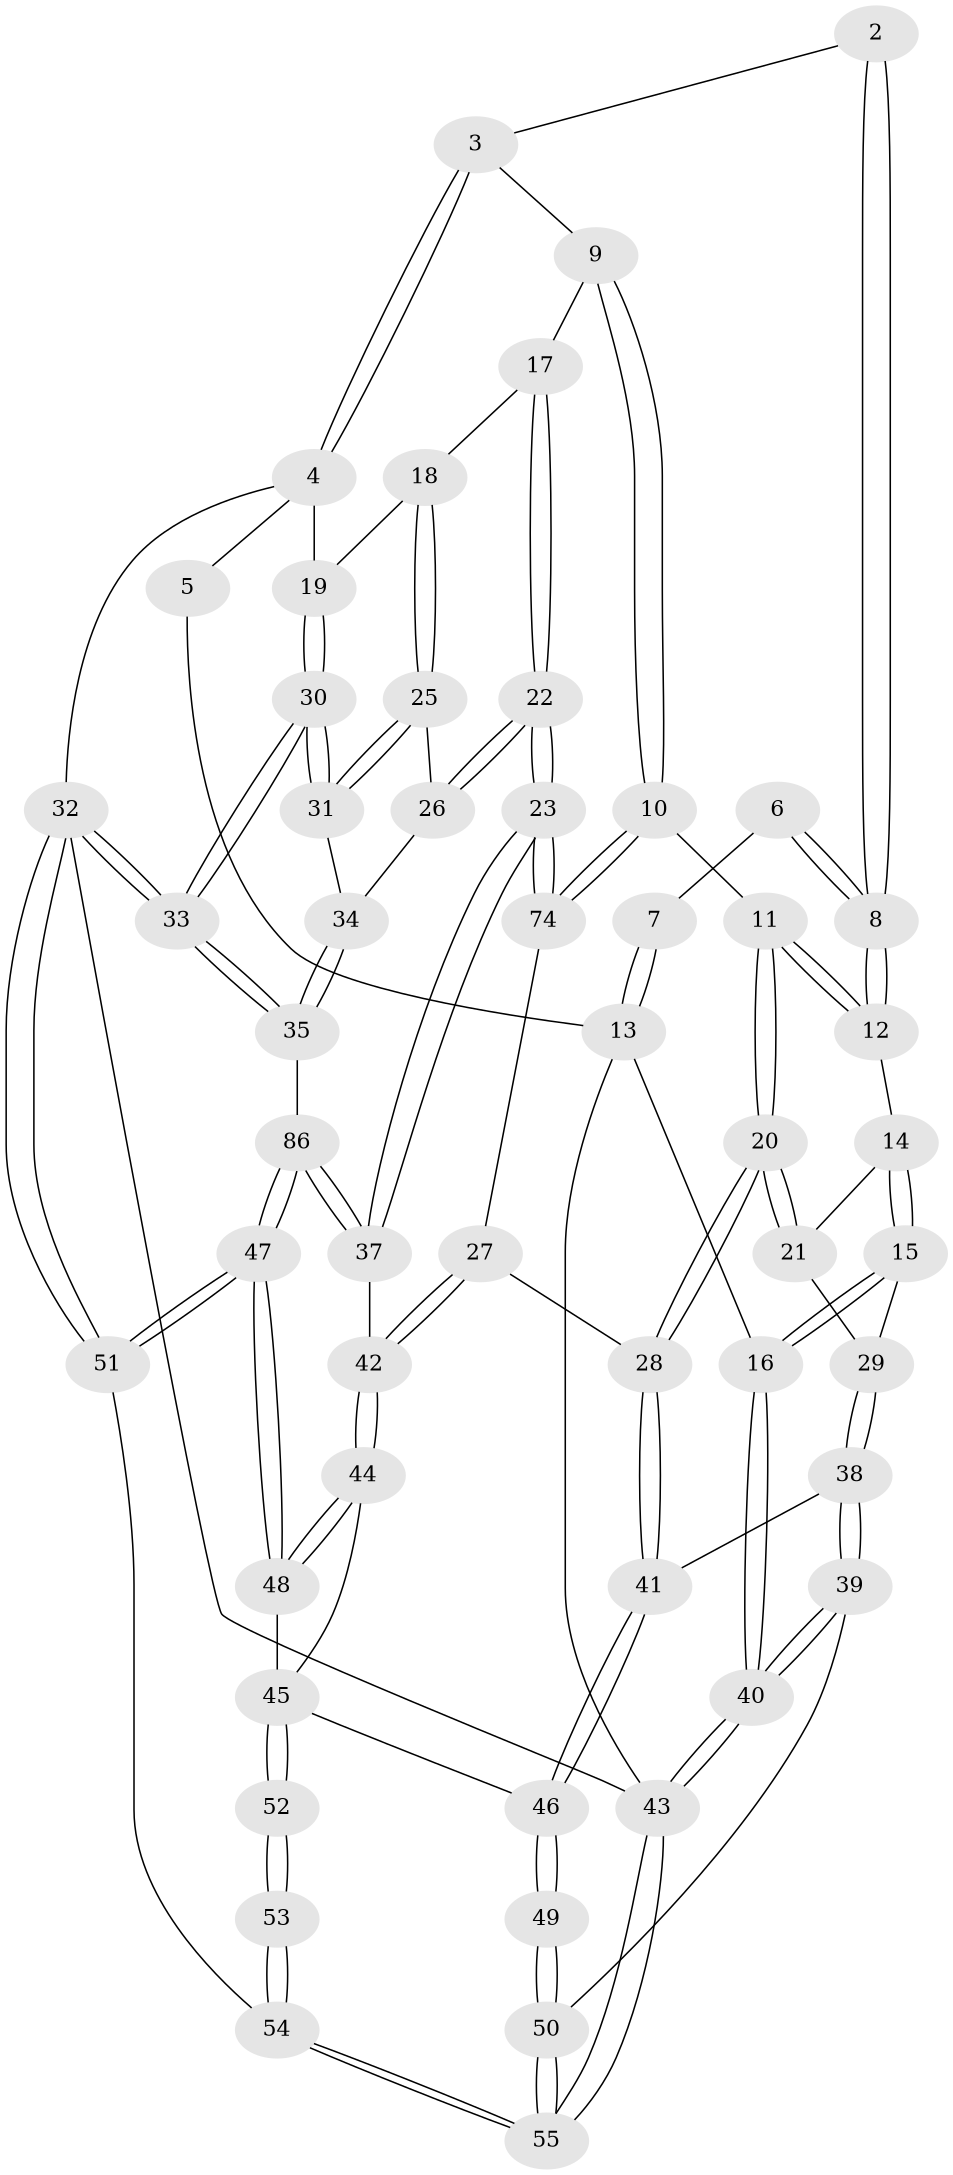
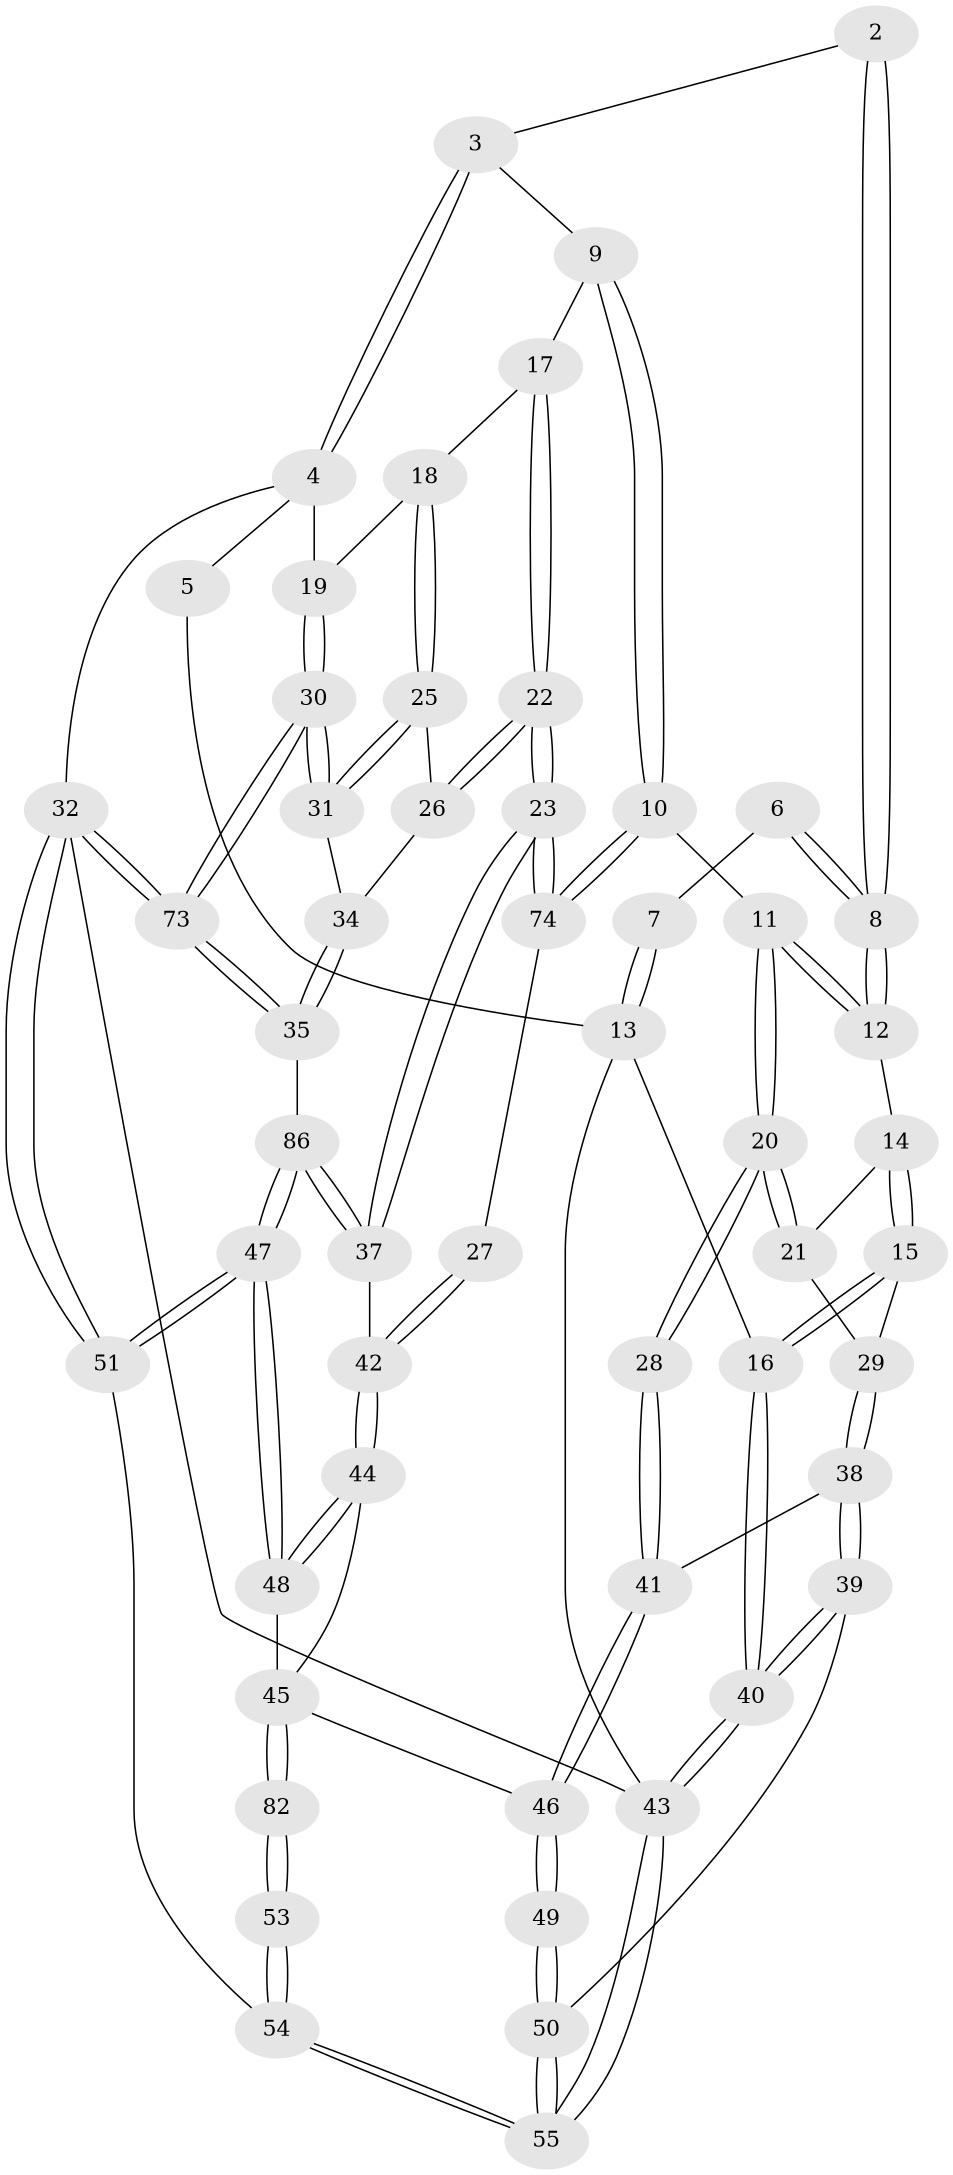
node "33": label "33" -> "73"
edge "27" -- "28": removed
node "52": label "52" -> "82"
